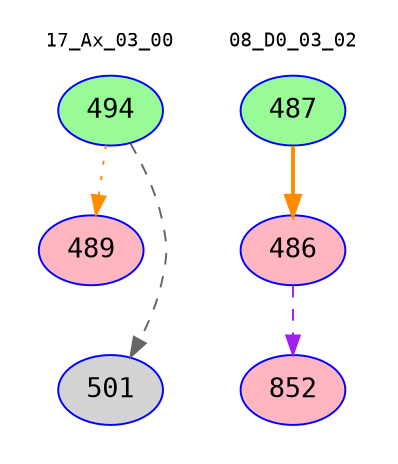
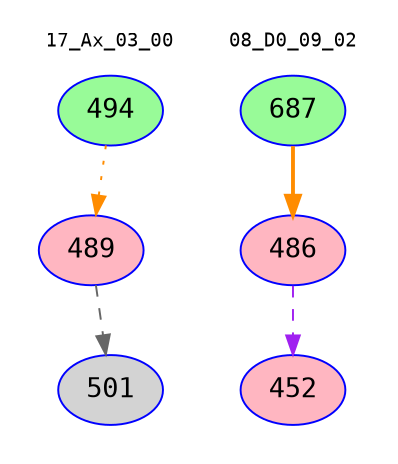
cluster "08_D0_03_02": label "08_D0_03_02" -> "08_D0_09_02"
node "487": label "487" -> "687"
edge "494" -> "501": now "489" -> "501"
node "852": label "852" -> "452"
